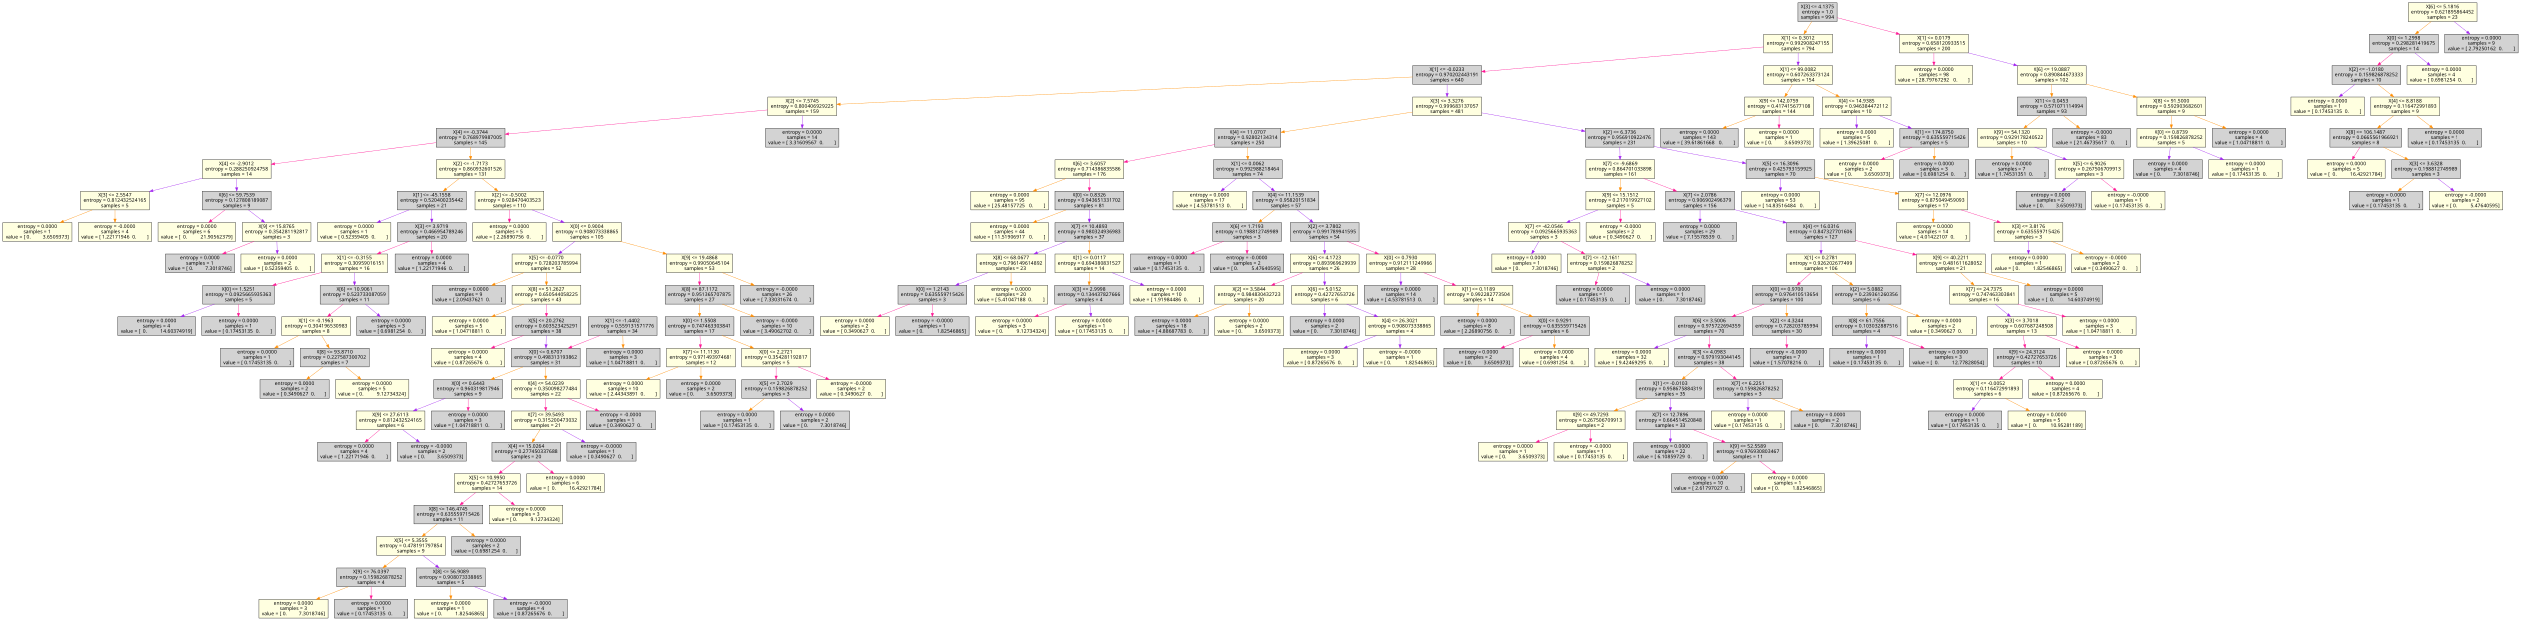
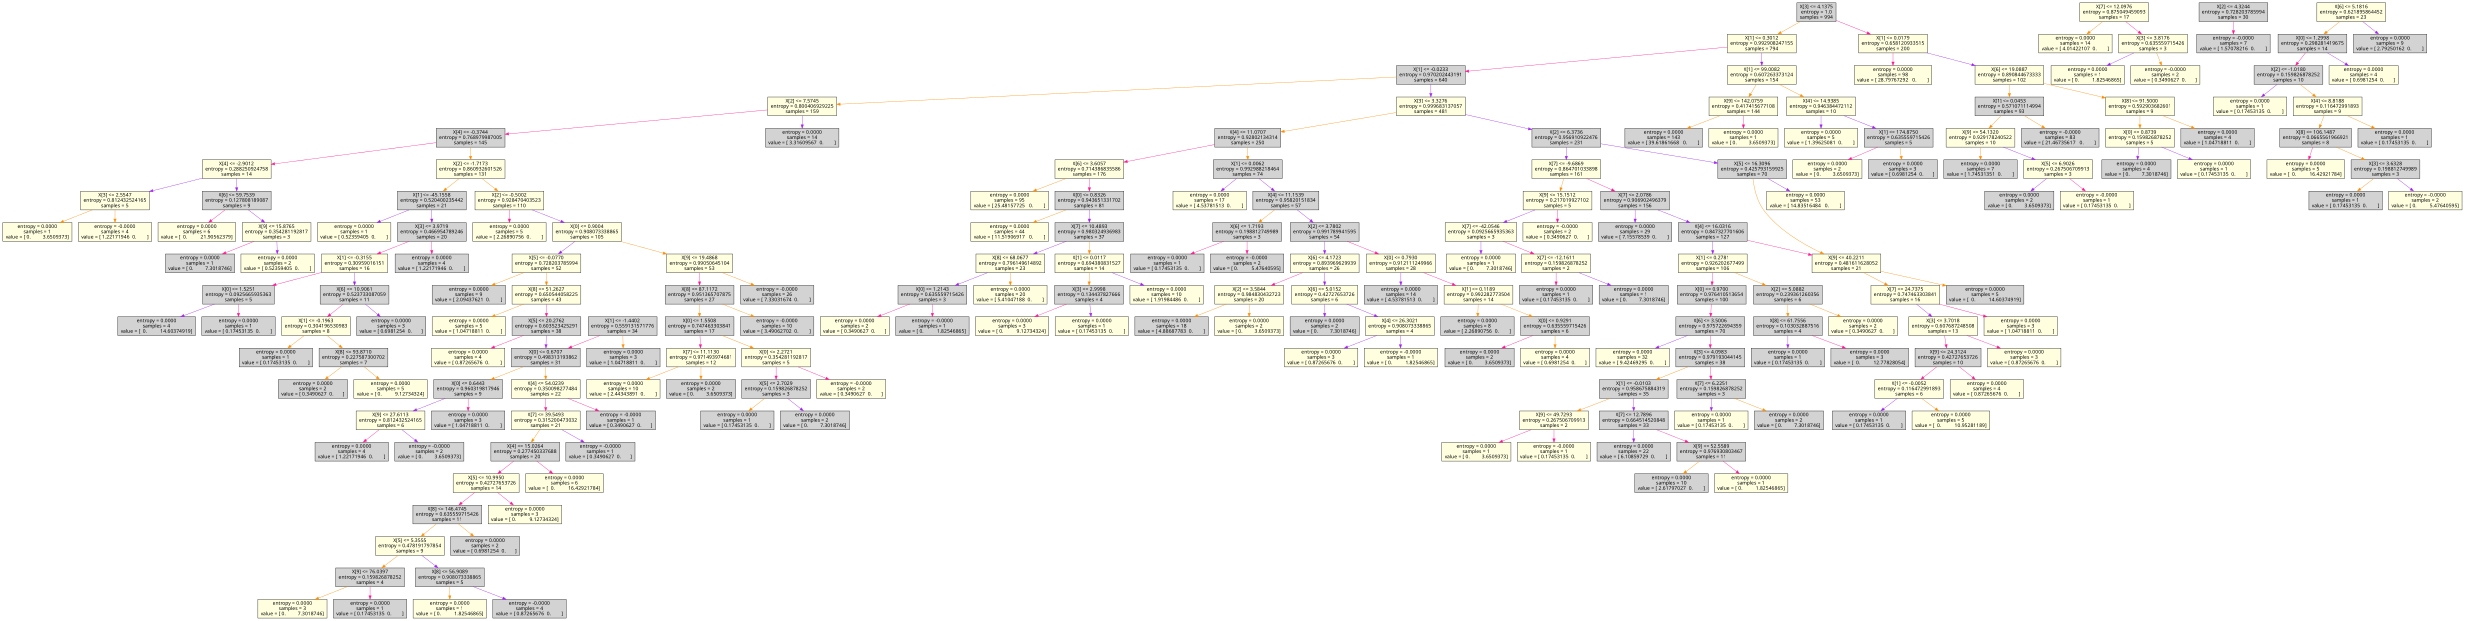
edge "X[5] <= 16.3096 entropy = 0.425793159925 samples = 70" -> "X[7] <= 12.0976 entropy = 0.875049459093 samples = 17": now "X[5] <= 16.3096 entropy = 0.425793159925 samples = 70" -> "X[9] <= 40.2211 entropy = 0.481611628052 samples = 21"
edge "X[0] <= 0.9700 entropy = 0.976410513654 samples = 100" -> "X[2] <= 4.3244 entropy = 0.728203785994 samples = 30": removed
